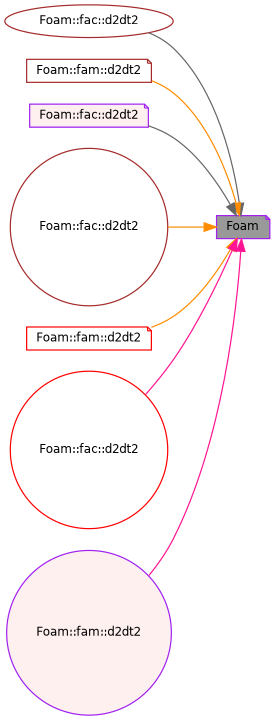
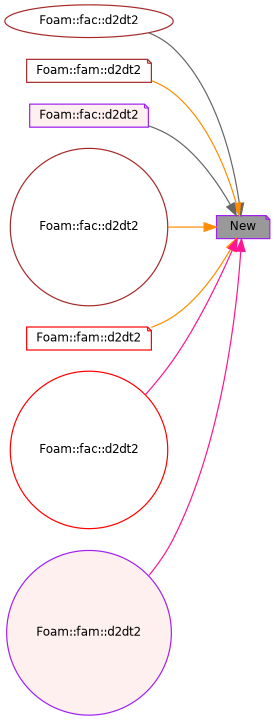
node "Foam": label "Foam" -> "New"
